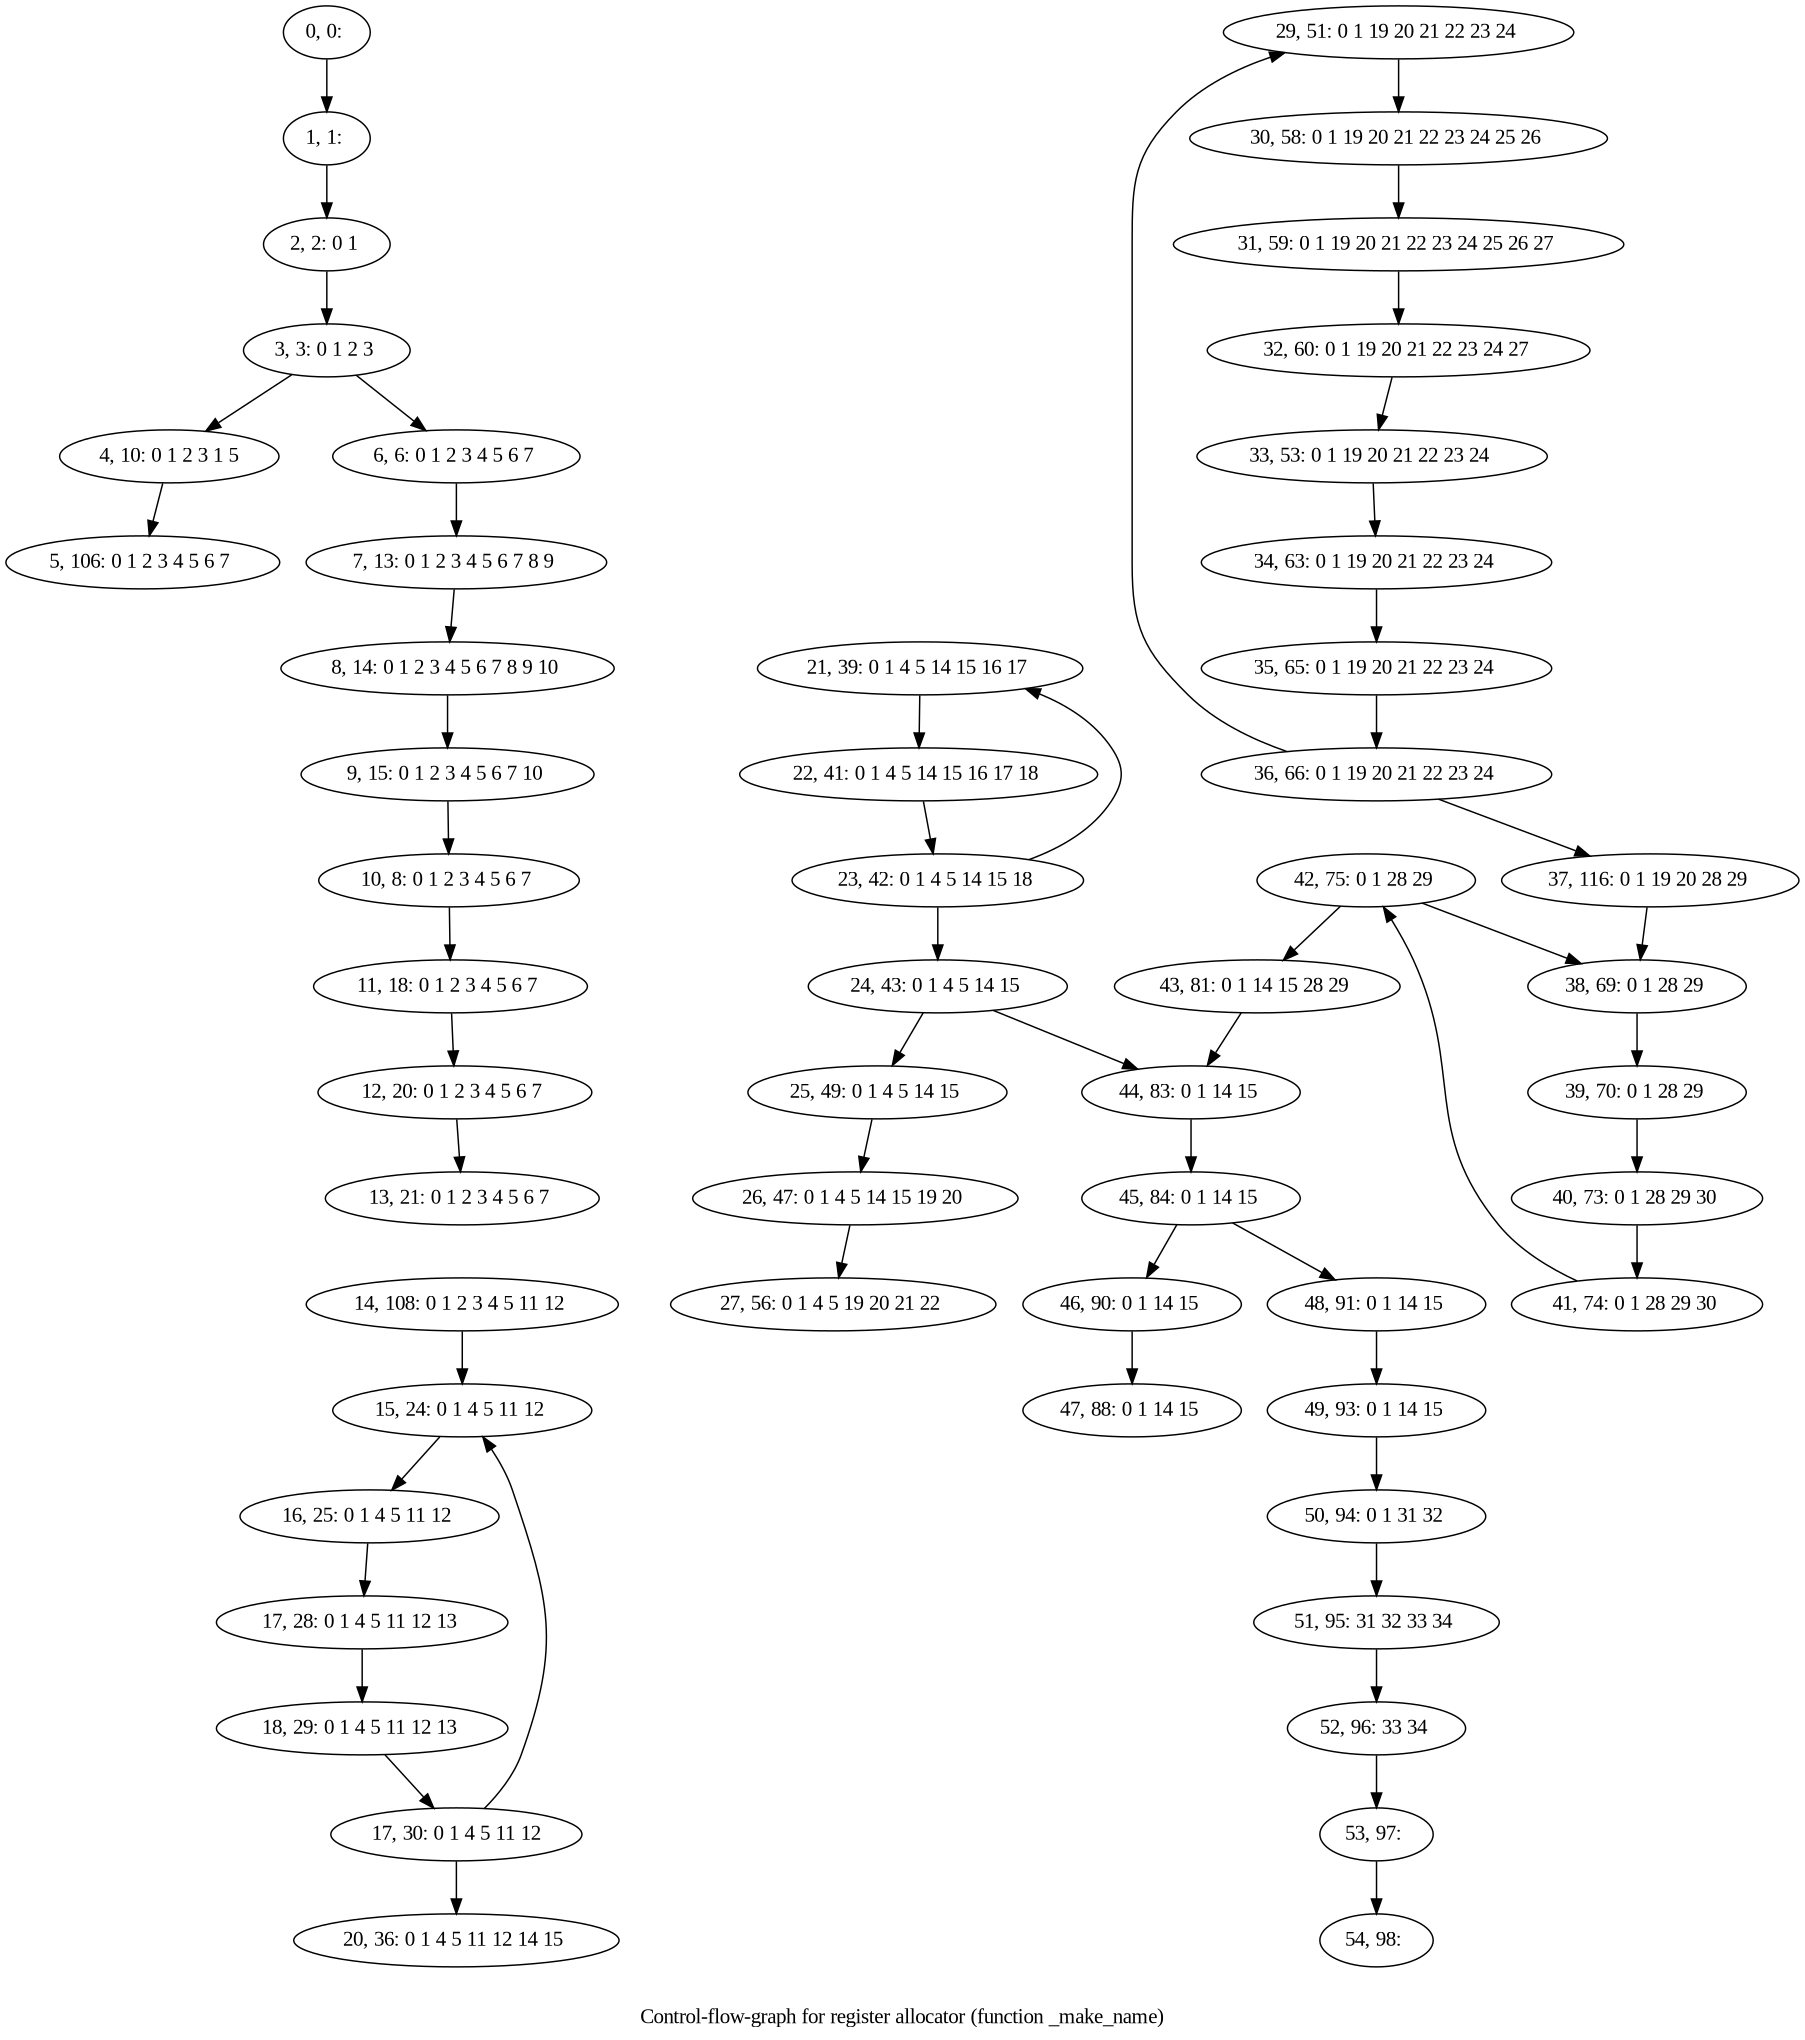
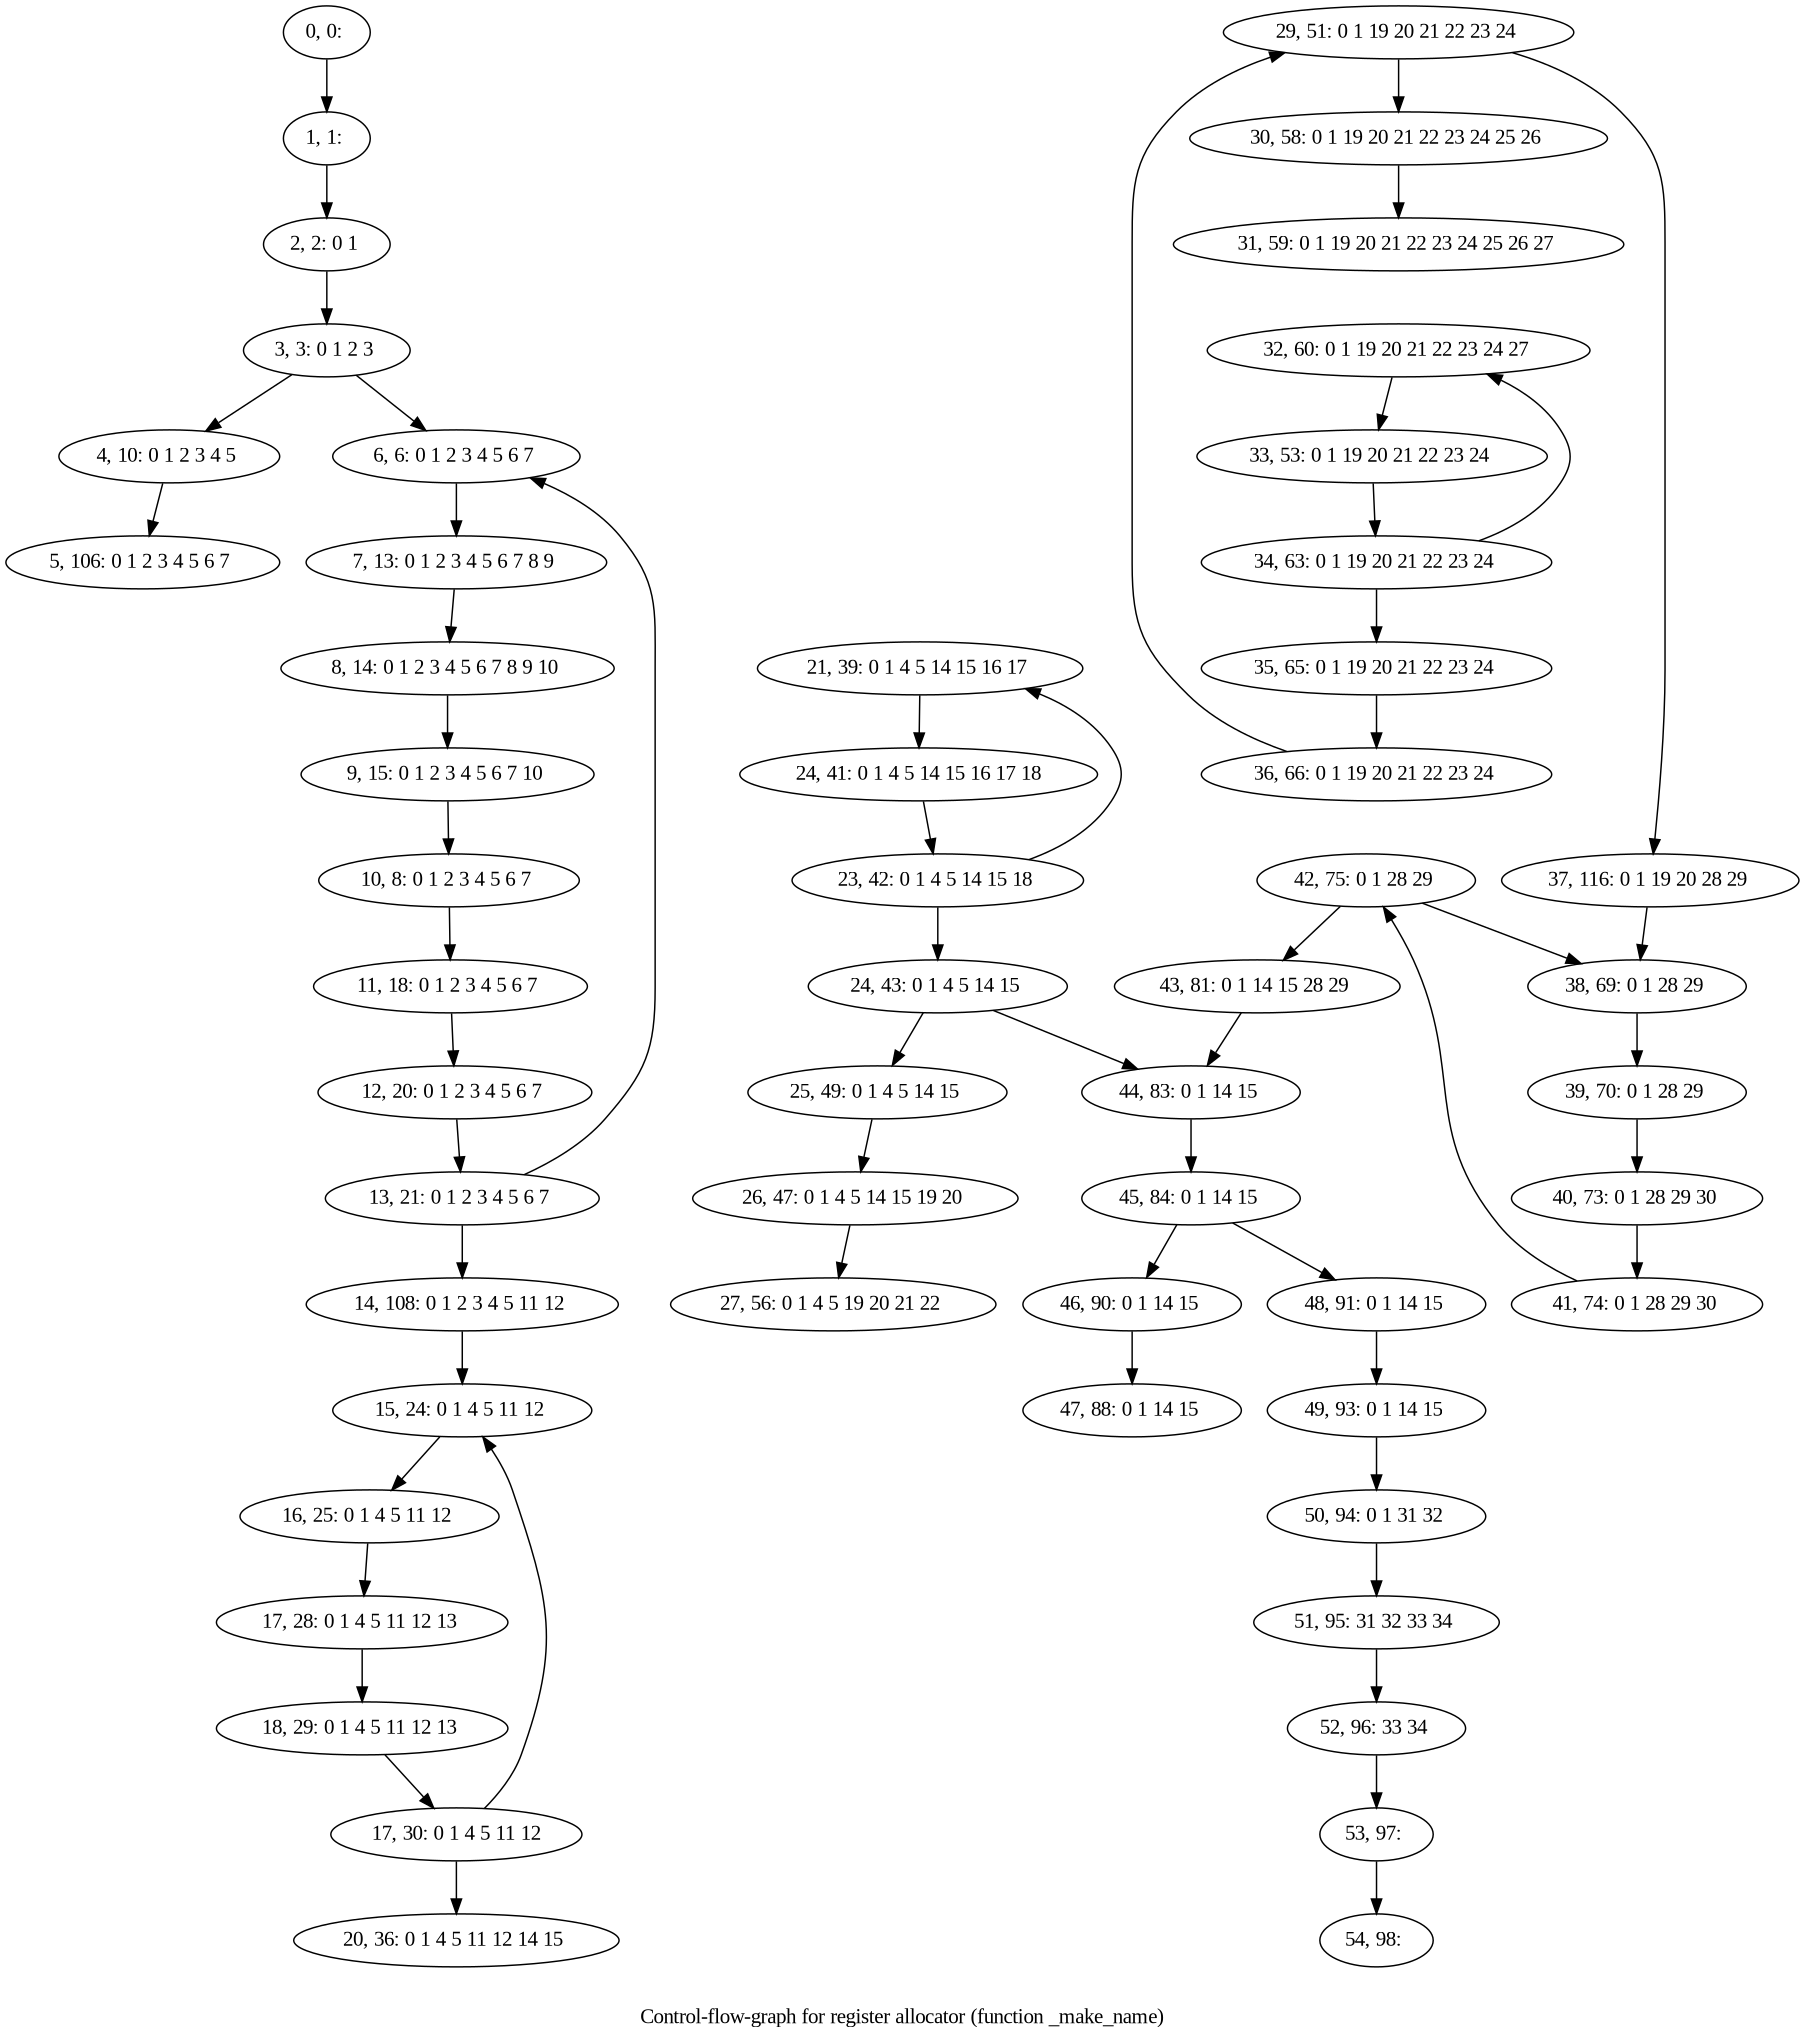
edge "31, 59: 0 1 19 20 21 22 23 24 25 26 27" -> "32, 60: 0 1 19 20 21 22 23 24 27": now "34, 63: 0 1 19 20 21 22 23 24" -> "32, 60: 0 1 19 20 21 22 23 24 27"
node "4, 10: 0 1 2 3 1 5": label "4, 10: 0 1 2 3 1 5" -> "4, 10: 0 1 2 3 4 5"
node "22, 41: 0 1 4 5 14 15 16 17 18": label "22, 41: 0 1 4 5 14 15 16 17 18" -> "24, 41: 0 1 4 5 14 15 16 17 18"
edge "36, 66: 0 1 19 20 21 22 23 24" -> "37, 116: 0 1 19 20 28 29": now "29, 51: 0 1 19 20 21 22 23 24" -> "37, 116: 0 1 19 20 28 29"
edge "13, 21: 0 1 2 3 4 5 6 7" -> "6, 6: 0 1 2 3 4 5 6 7": added
edge "13, 21: 0 1 2 3 4 5 6 7" -> "14, 108: 0 1 2 3 4 5 11 12": added
